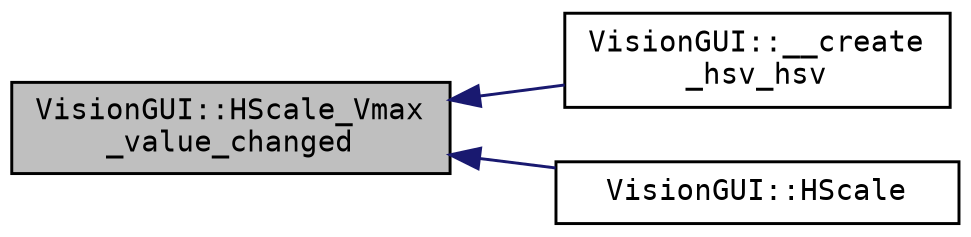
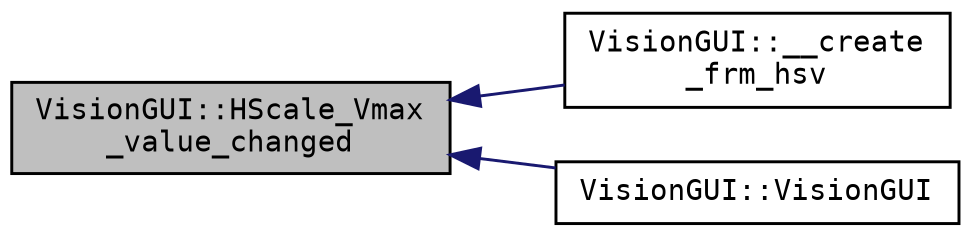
node "VisionGUI::__create _hsv_hsv": label "VisionGUI::__create _hsv_hsv" -> "VisionGUI::__create _frm_hsv"
node "VisionGUI::HScale": label "VisionGUI::HScale" -> "VisionGUI::VisionGUI"
